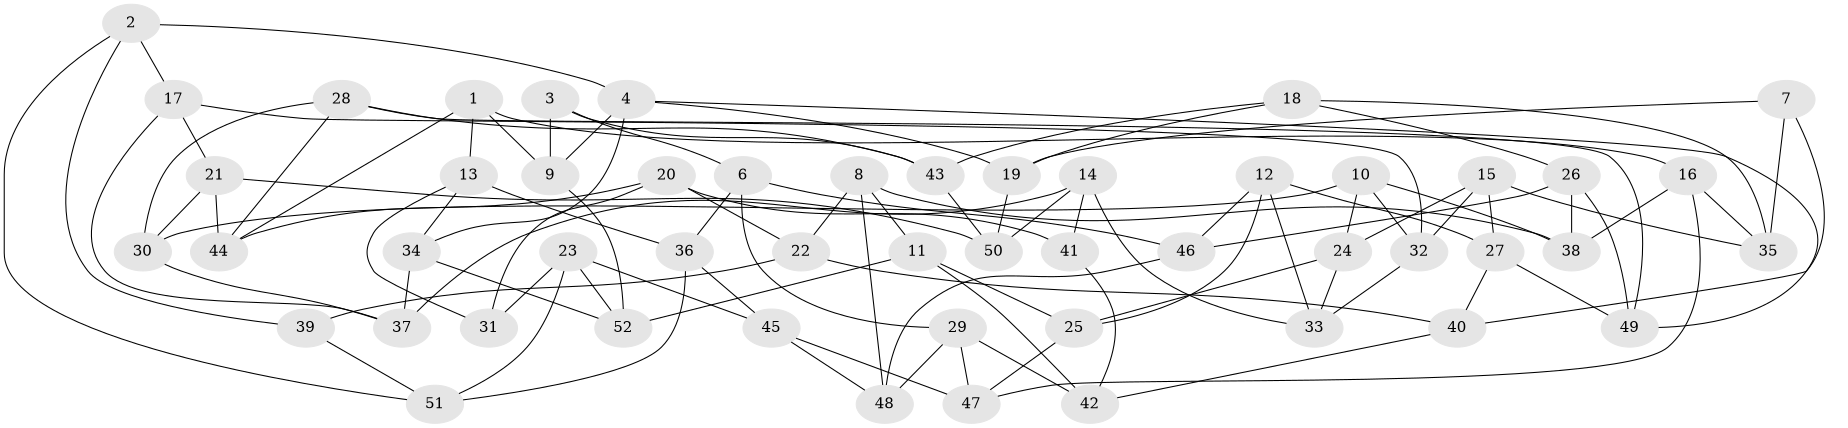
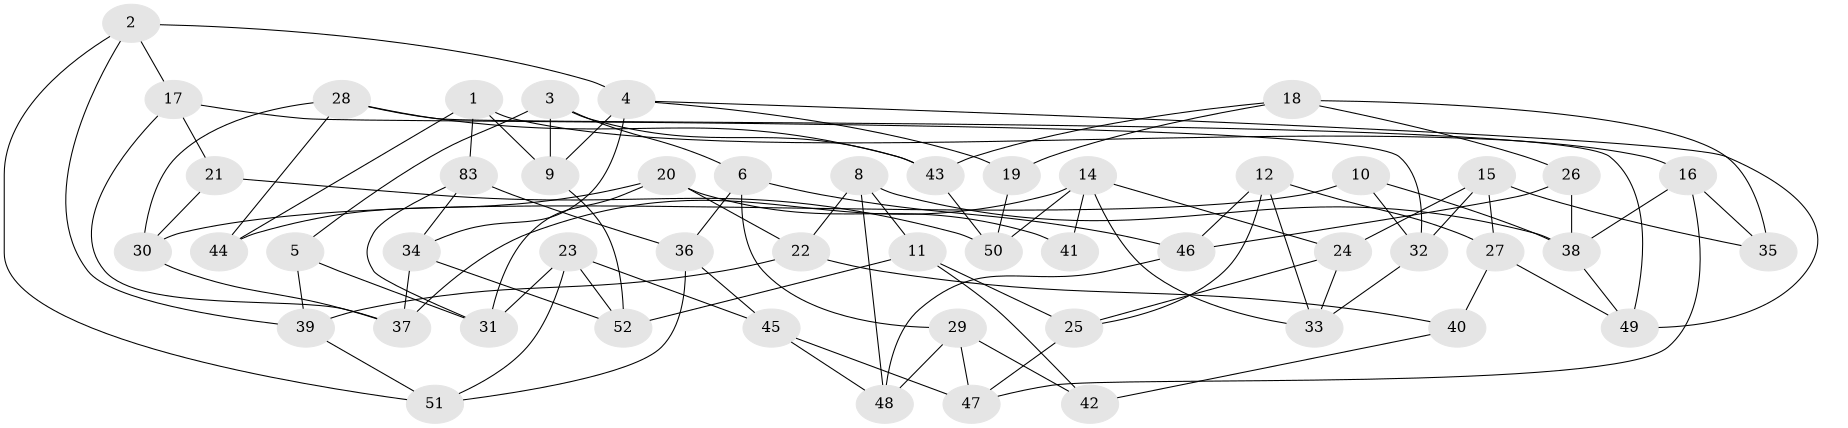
node "7": removed
node "13": label "13" -> "83"
edge "21" -- "44": removed
edge "10" -- "24": now "14" -- "24"
edge "26" -- "49": now "38" -- "49"
node "5": added
edge "41" -- "42": removed
